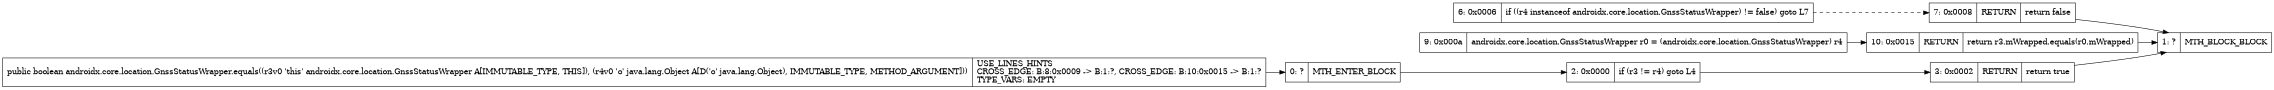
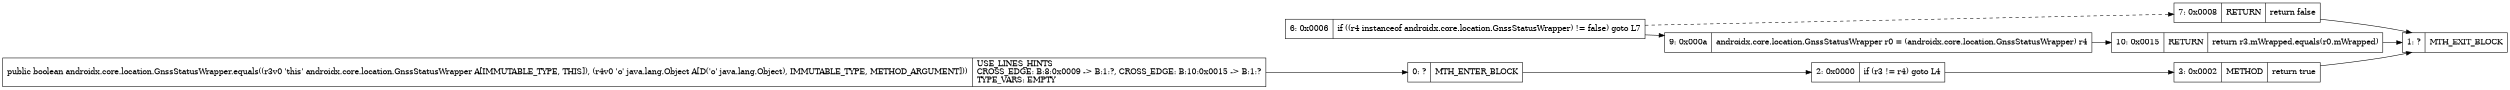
edge "6: 0x0006" -> "9: 0x000a": added
node "1: ?": text "MTH_BLOCK_BLOCK" -> "MTH_EXIT_BLOCK"
node "3: 0x0002": text "RETURN" -> "METHOD"
